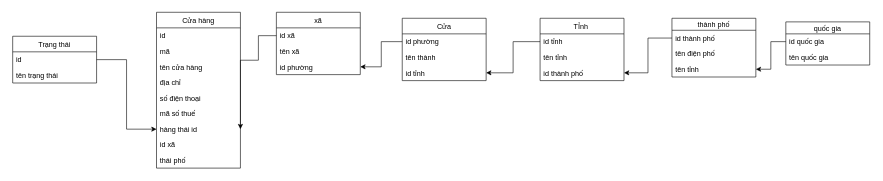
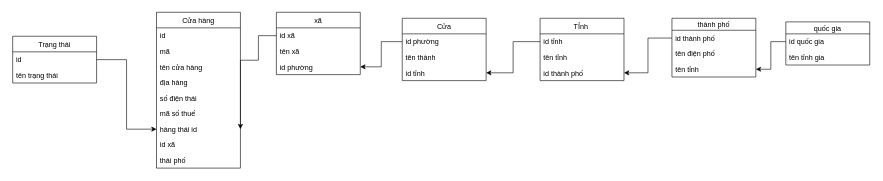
node "tên quốc gia": label "tên quốc gia" -> "tên tỉnh gia"
node "địa chỉ": label "địa chỉ" -> "địa hàng"
node "số điện thoại": label "số điện thoại" -> "số điện thái"
